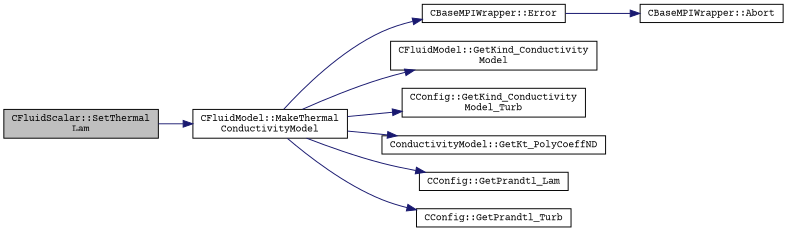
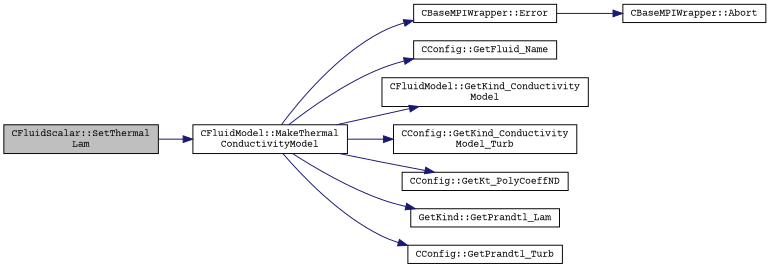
node "CConfig::GetFluid_Name": added
node "ConductivityModel::GetKt_PolyCoeffND": label "ConductivityModel::GetKt_PolyCoeffND" -> "CConfig::GetKt_PolyCoeffND"
node "CConfig::GetPrandtl_Lam": label "CConfig::GetPrandtl_Lam" -> "GetKind::GetPrandtl_Lam"
